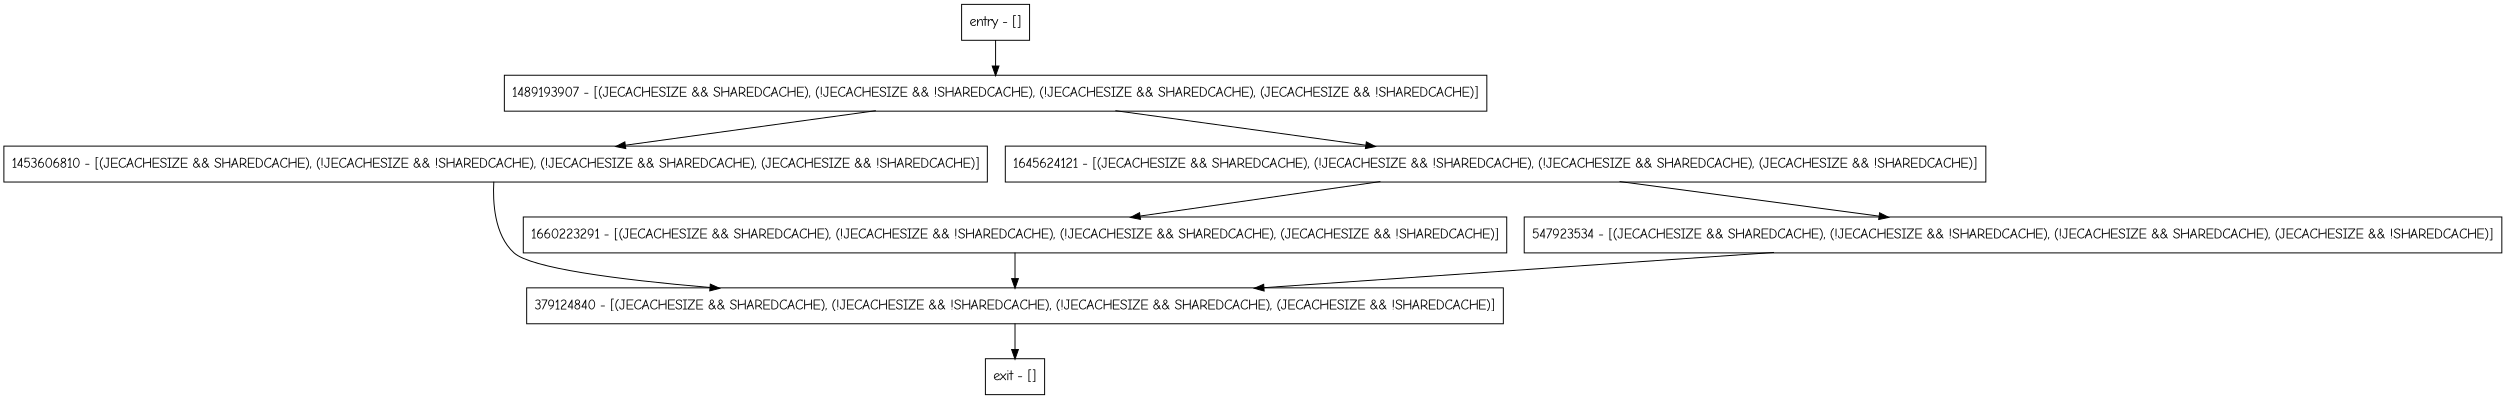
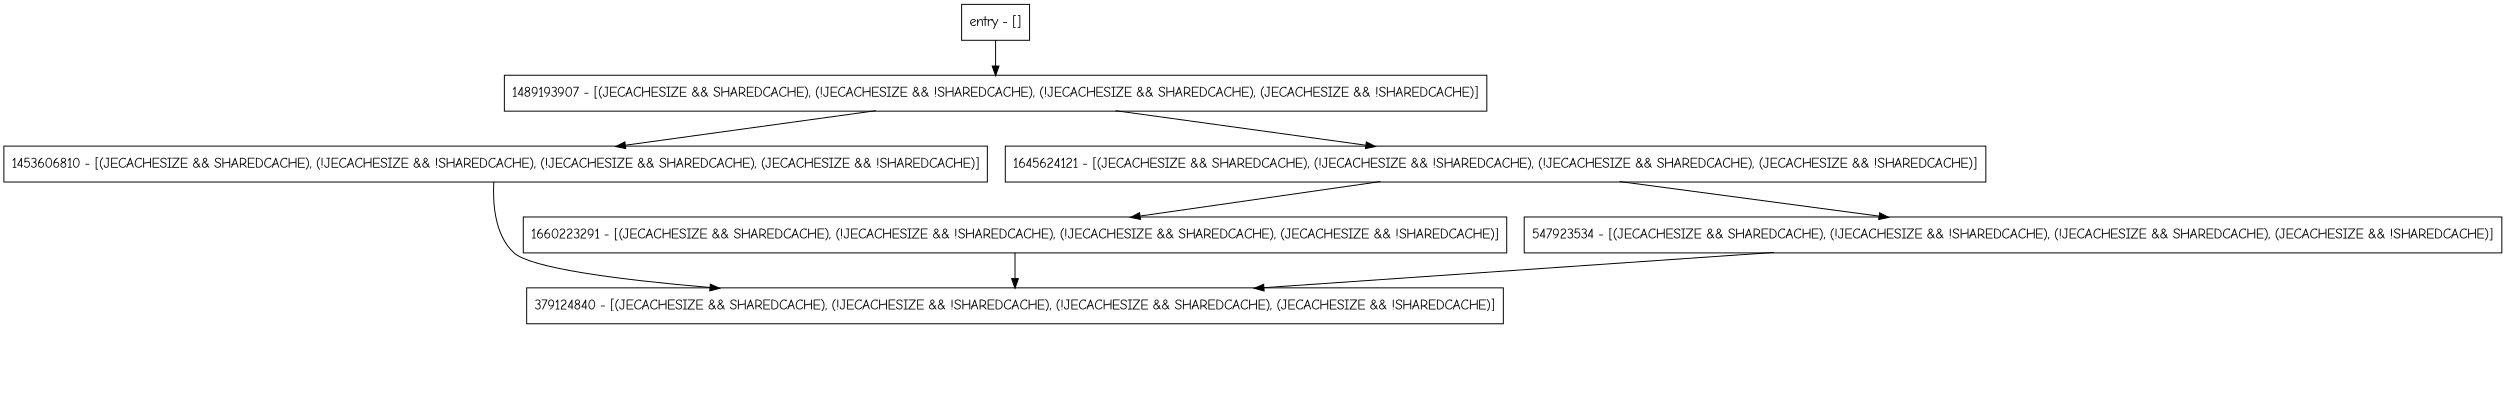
node "exit - []": removed
